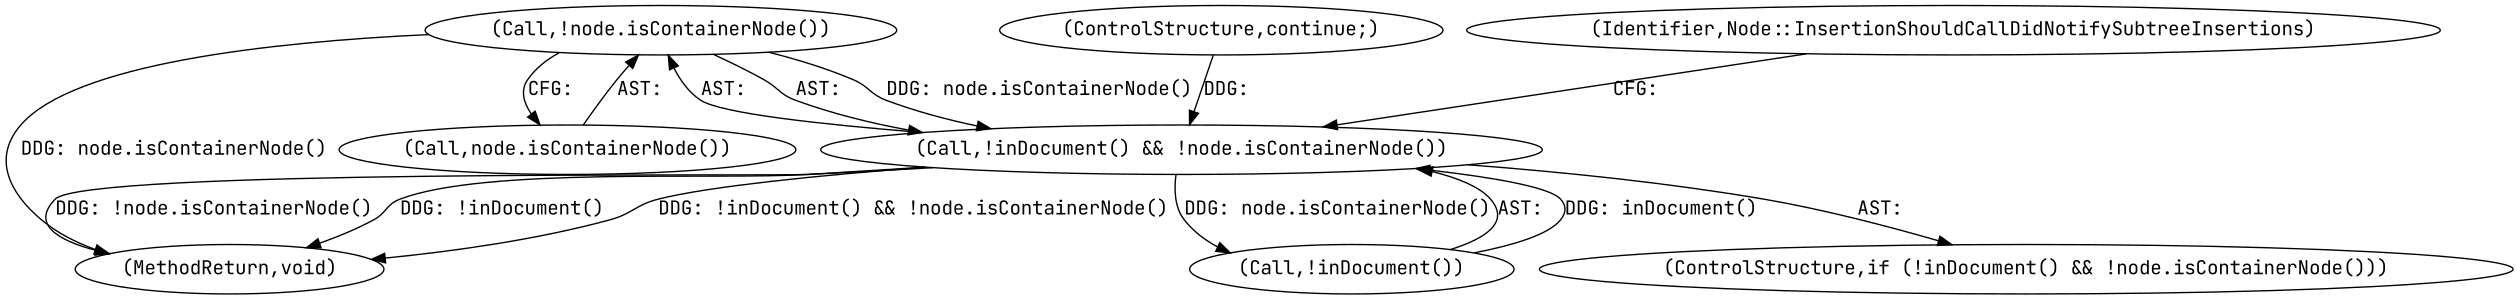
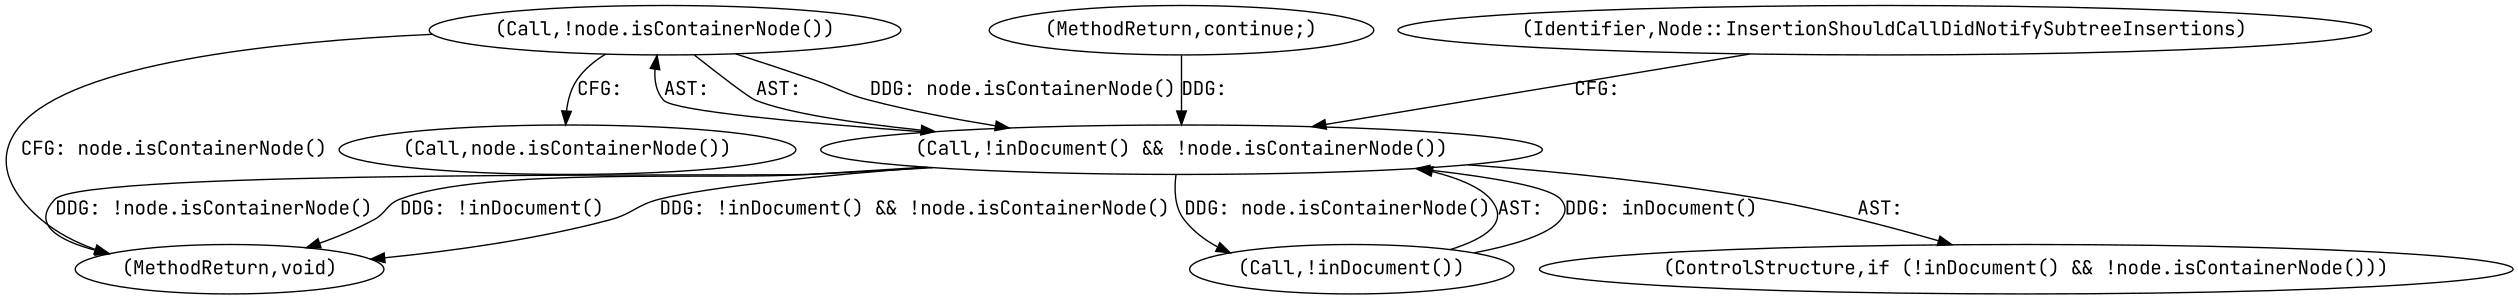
node "(ControlStructure,continue;)": label "(ControlStructure,continue;)" -> "(MethodReturn,continue;)"
edge "(Call,node.isContainerNode())" -> "(Call,!node.isContainerNode())": removed, label "AST:"
edge "(Call,!node.isContainerNode())" -> "(MethodReturn,void)": label "DDG: node.isContainerNode()" -> "CFG: node.isContainerNode()"
